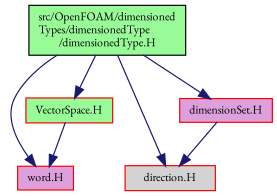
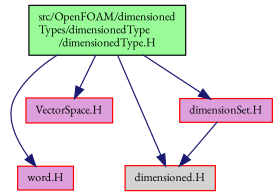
node "VectorSpace.H": fillcolor palegreen -> plum
edge "VectorSpace.H" -> "word.H": removed
node "direction.H": label "direction.H" -> "dimensioned.H"
